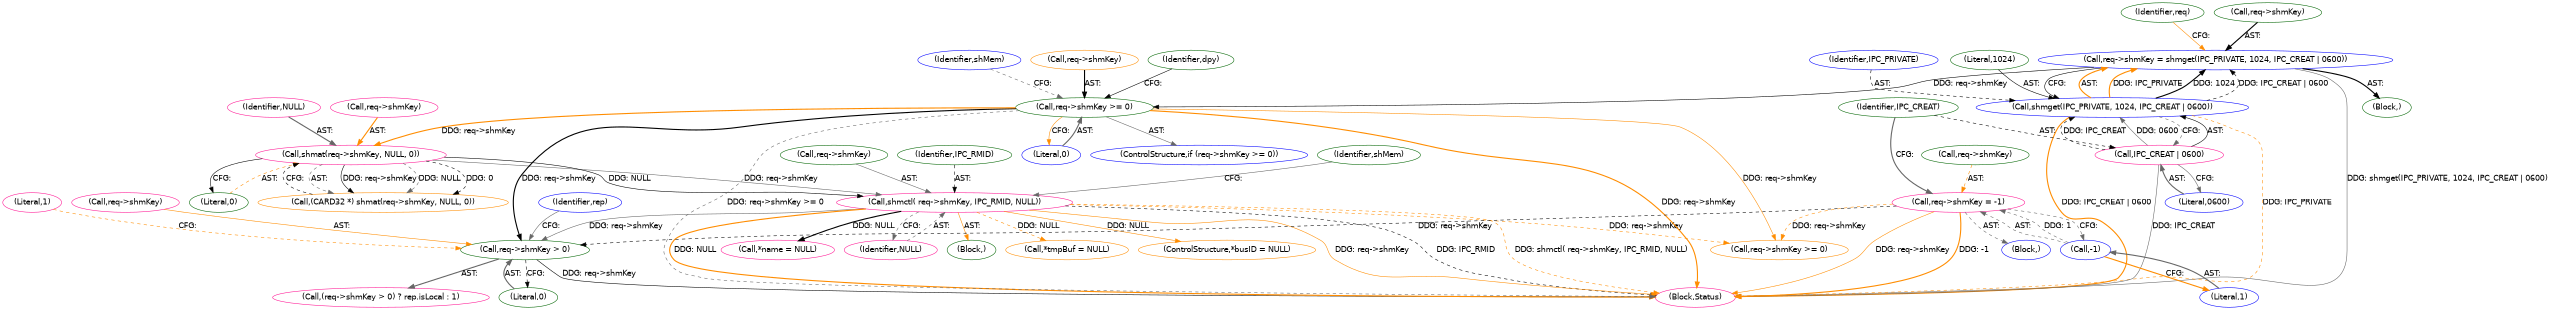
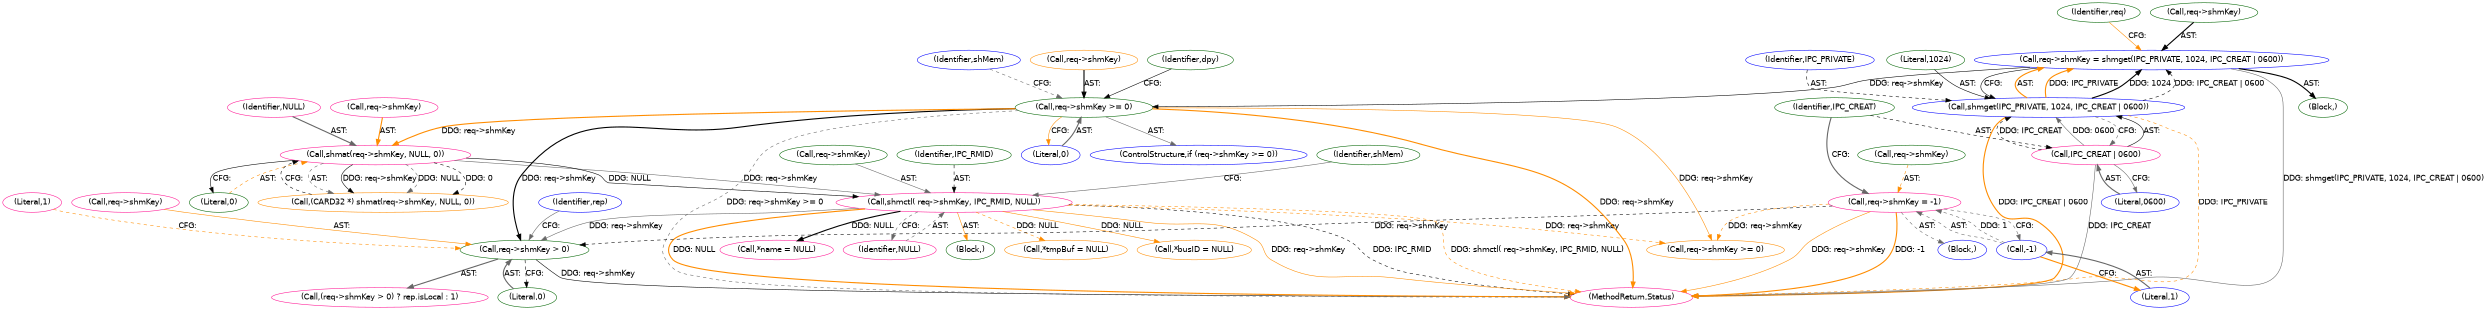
node "(ControlStructure,*busID = NULL)": label "(ControlStructure,*busID = NULL)" -> "(Call,*busID = NULL)"
node "(Block,Status)": label "(Block,Status)" -> "(MethodReturn,Status)"
